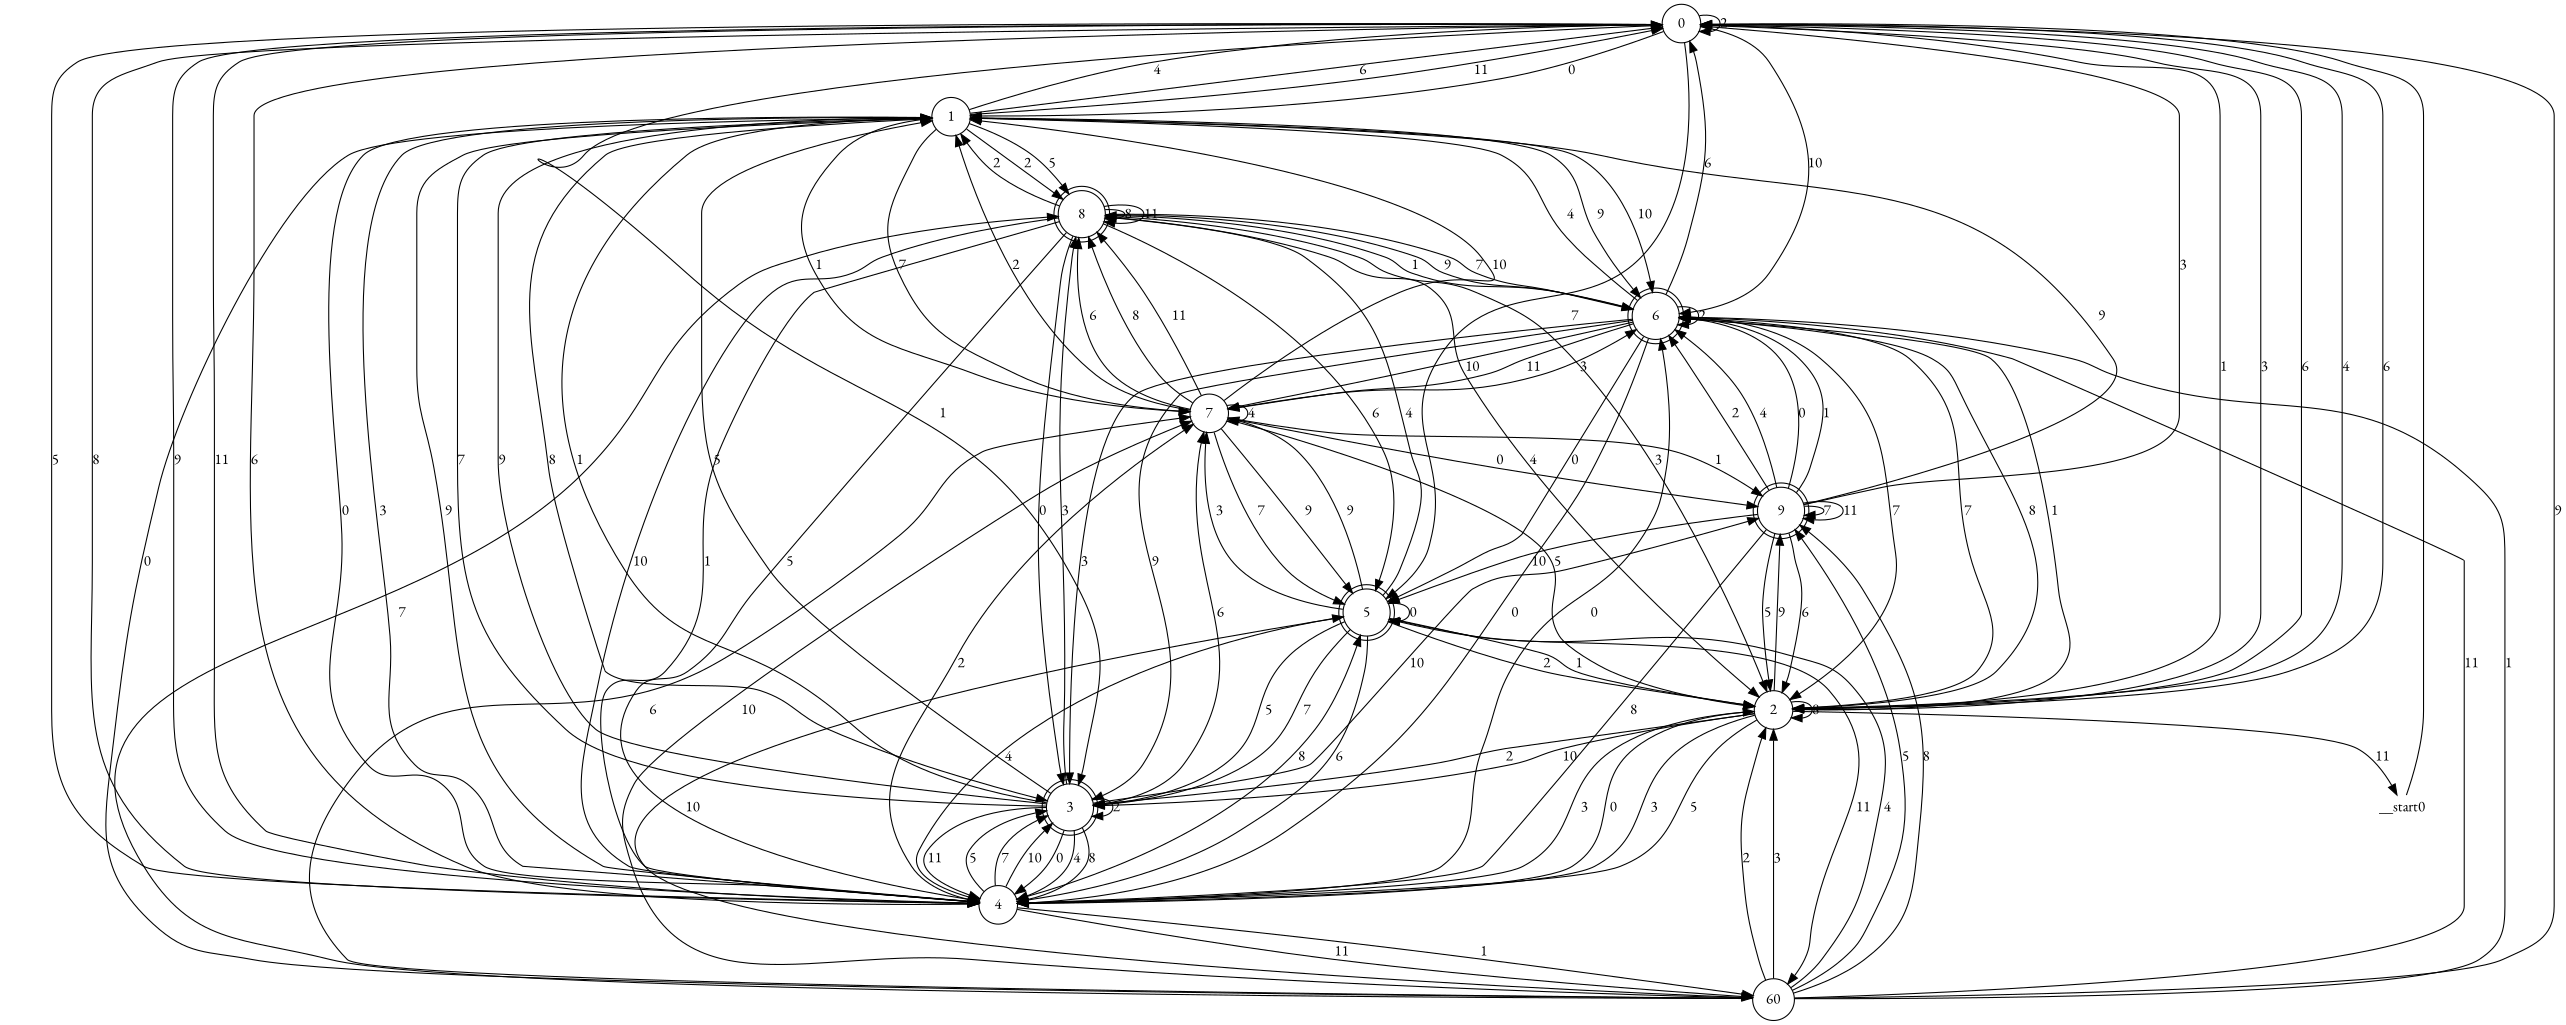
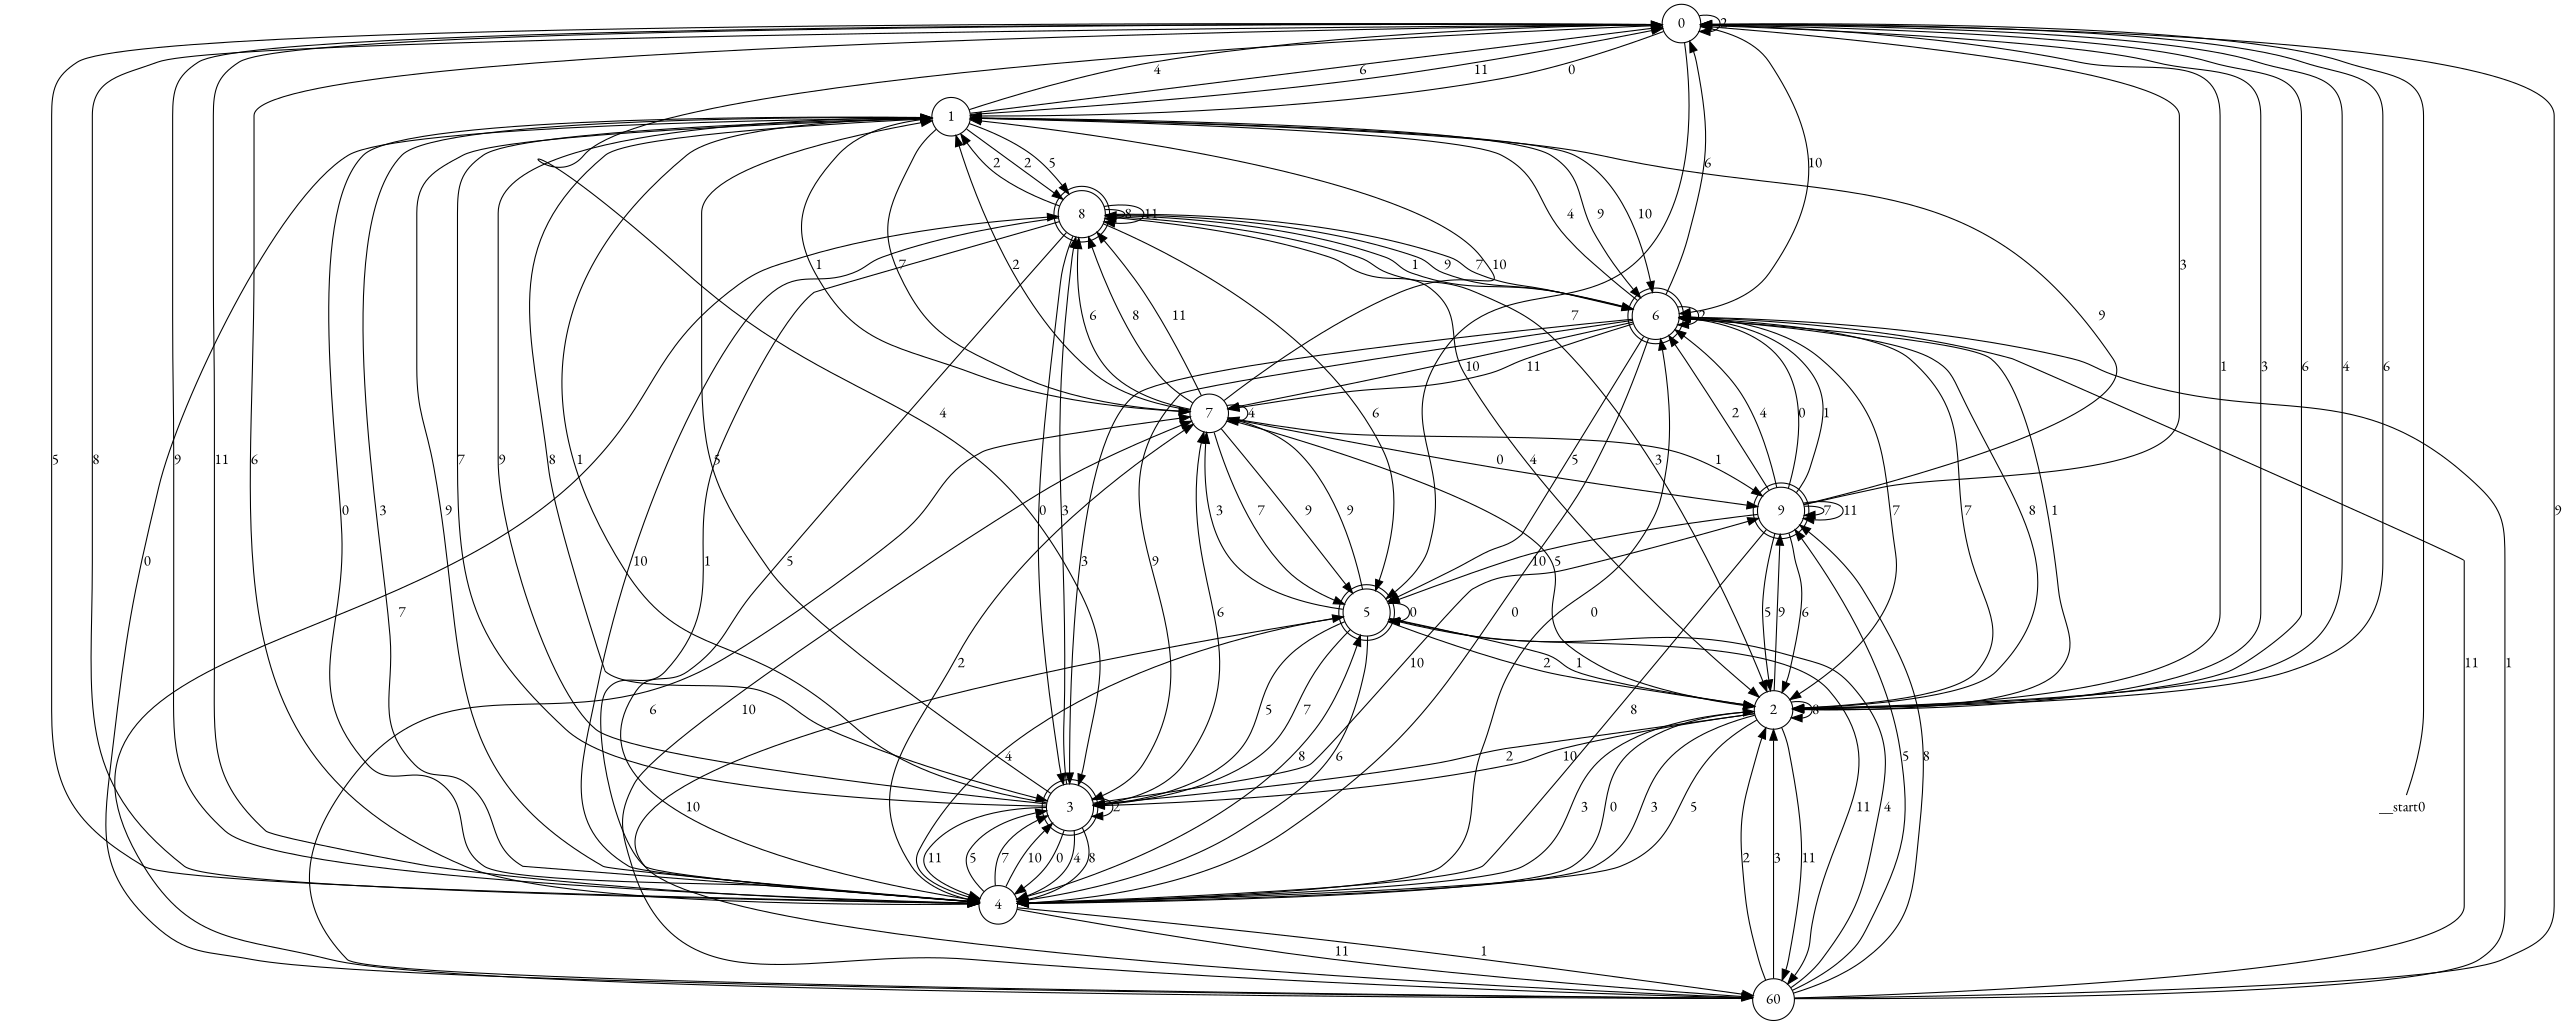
edge "5" -> "8": removed, label "4"
edge "7" -> "6": removed, label "3"
edge "0" -> "3": label "1" -> "4"
edge "6" -> "5": label "0" -> "5"
edge "2" -> "__start0": now "2" -> "60"
